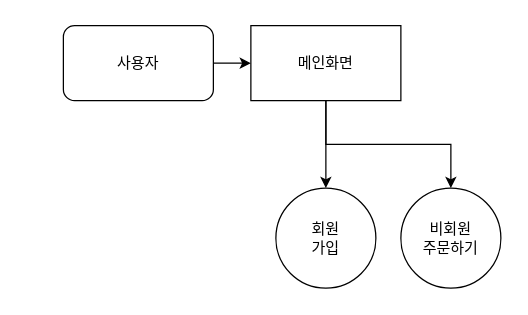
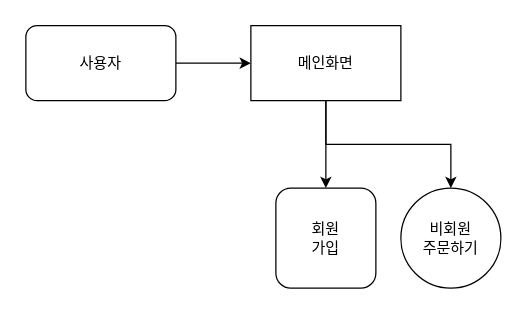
node "사용자": moved (138, 63) -> (101, 63)
node "회원 가입": shape ellipse -> rounded rectangle
